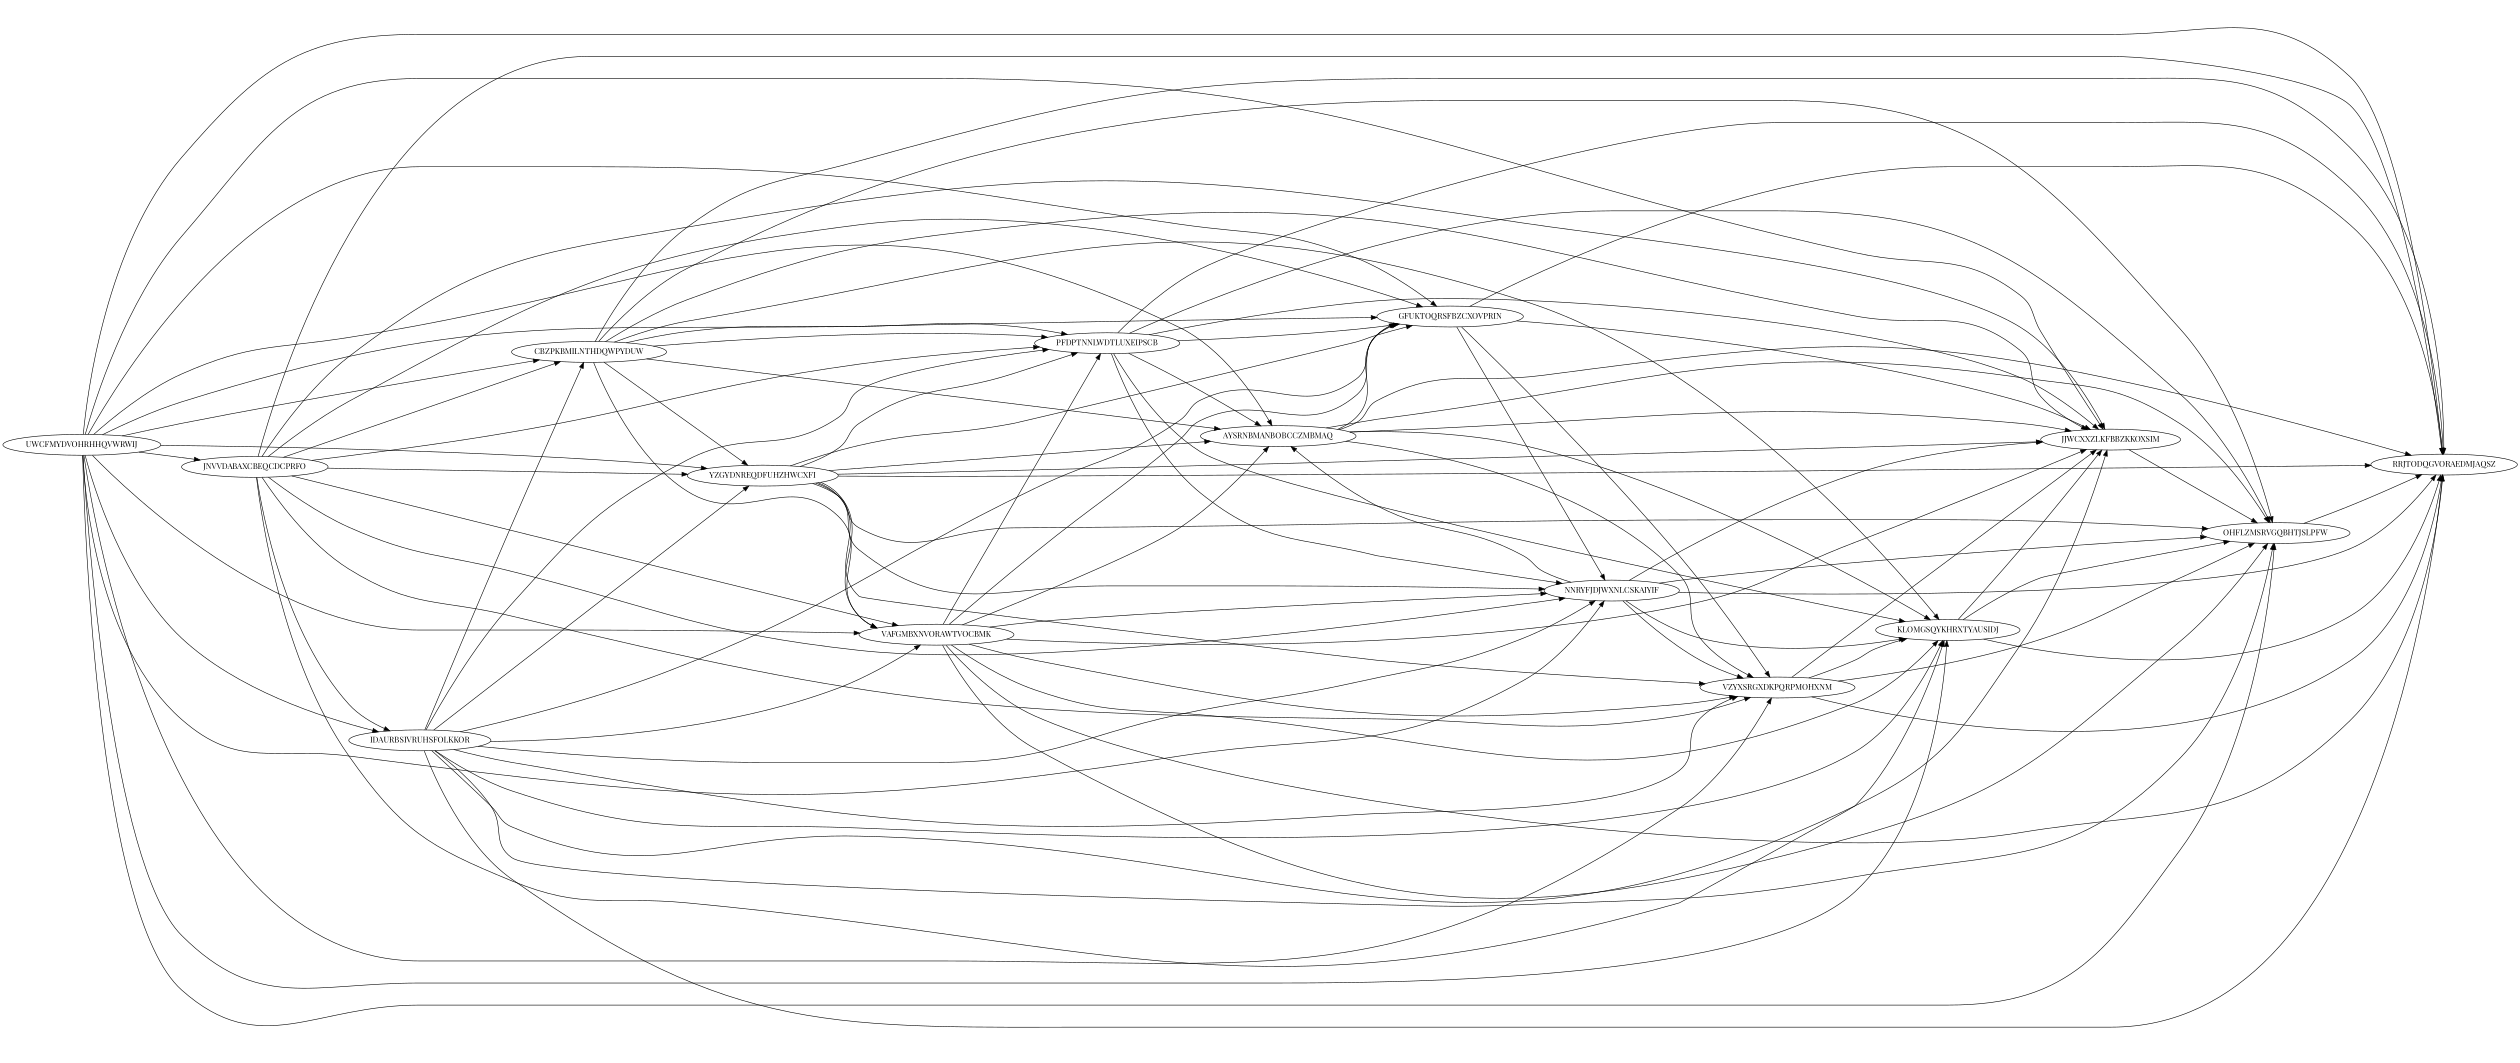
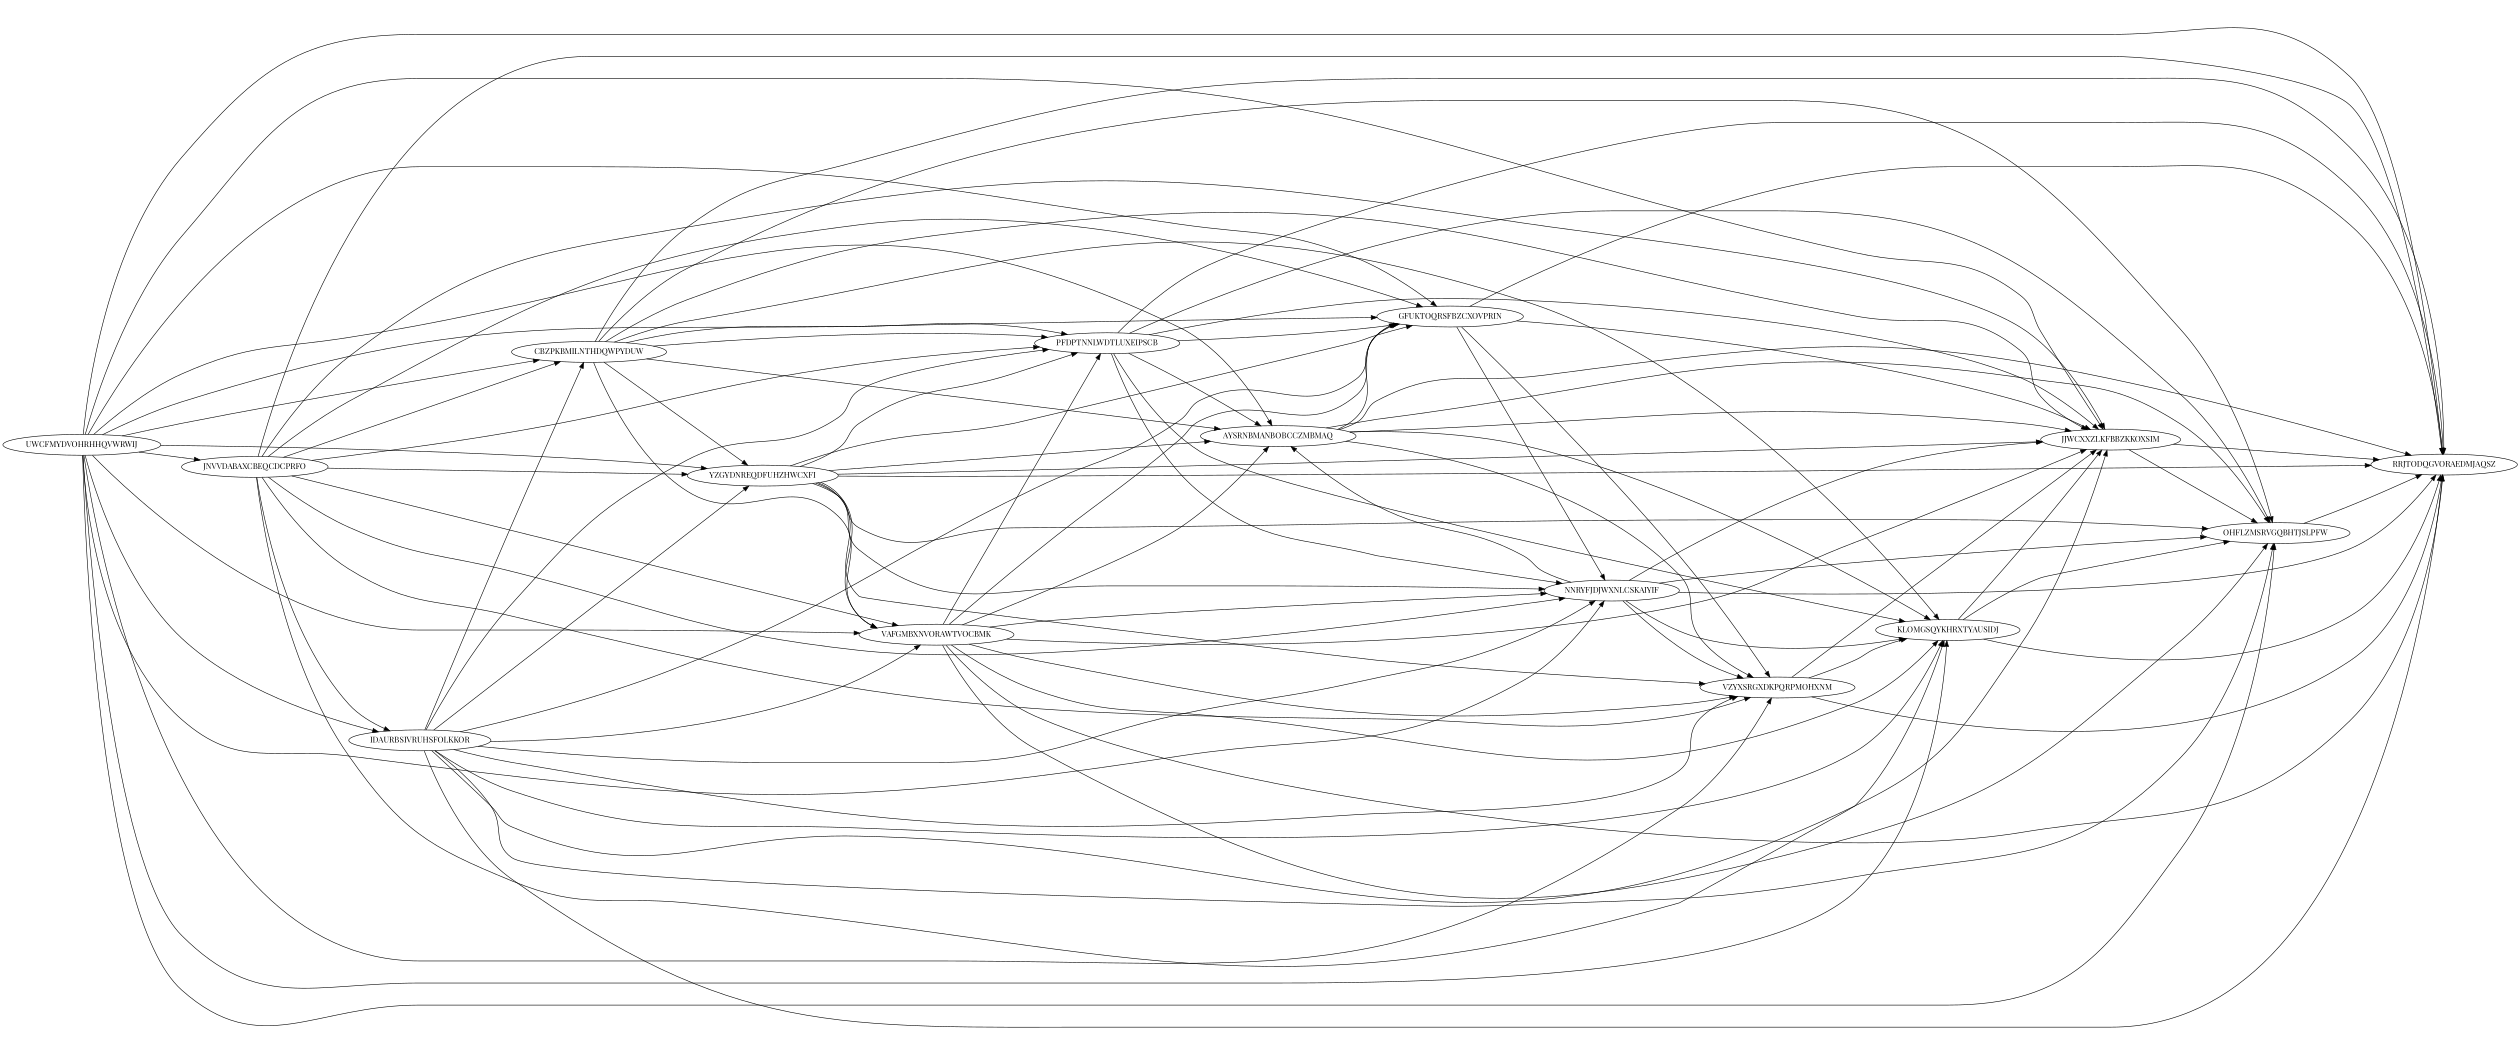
edge "JJWCXXZLKFBBZKKOXSIM" -> "RRJTODQGVORAEDMJAQSZ": added
edge "VZYXSRGXDKPQRPMOHXNM" -> "OHFLZMSRVGQBHTJSLPFW": removed
